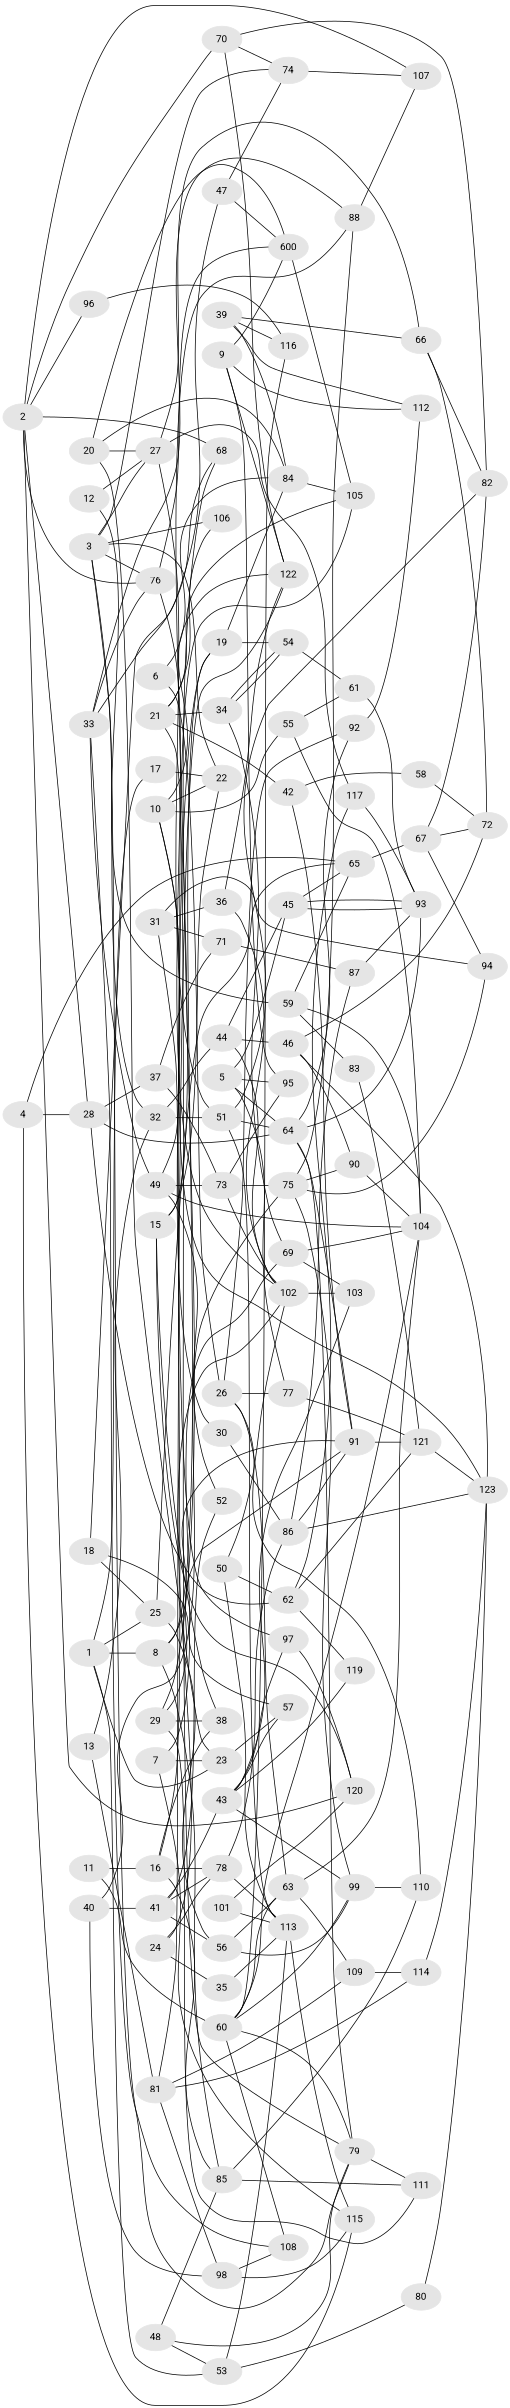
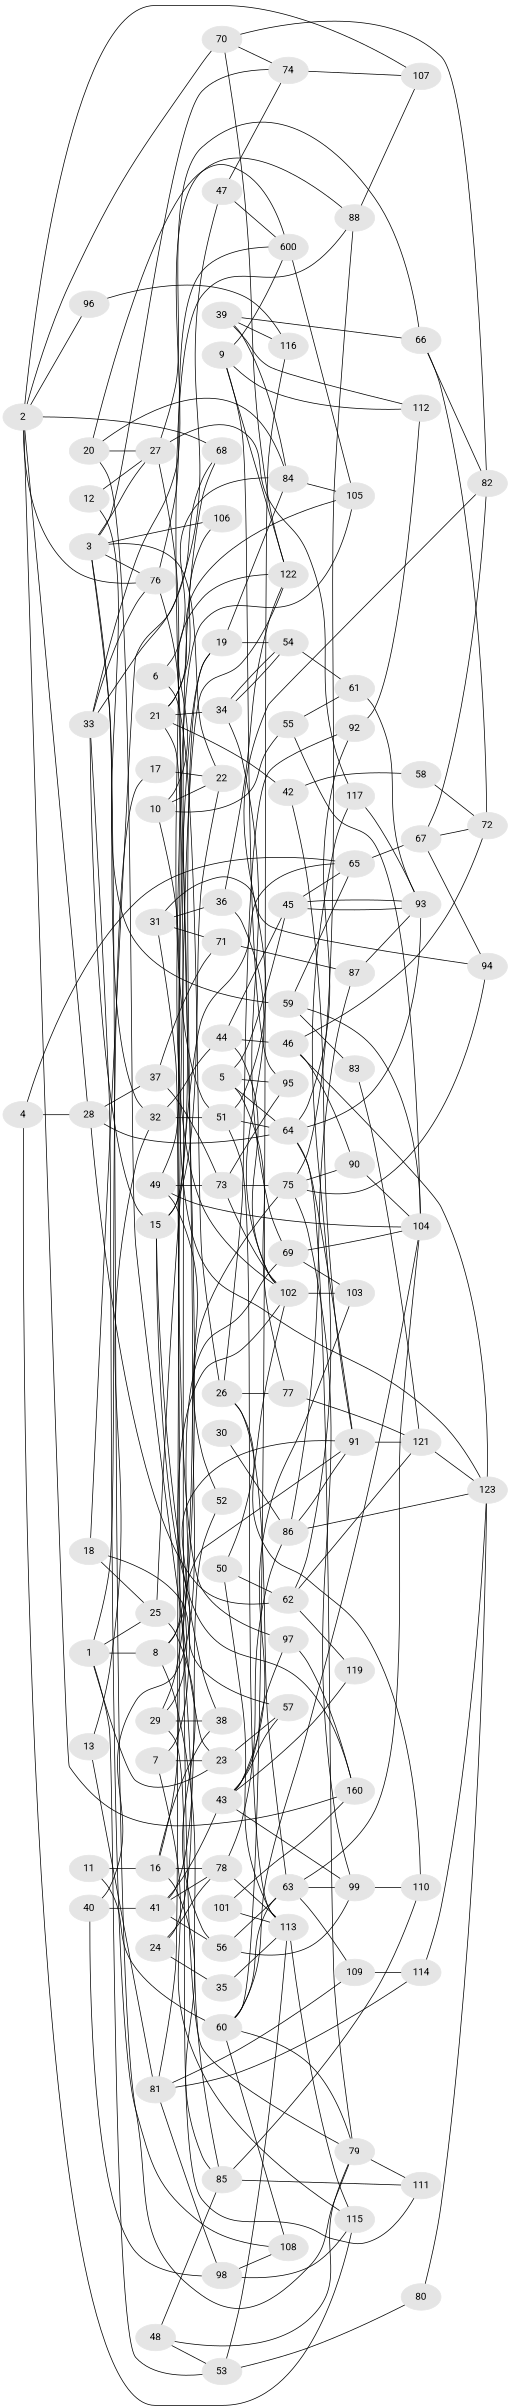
edge "33" -- "49": now "33" -- "15"
edge "10" -- "30": removed
node "120": label "120" -> "160"
edge "99" -- "60": now "99" -- "63"
